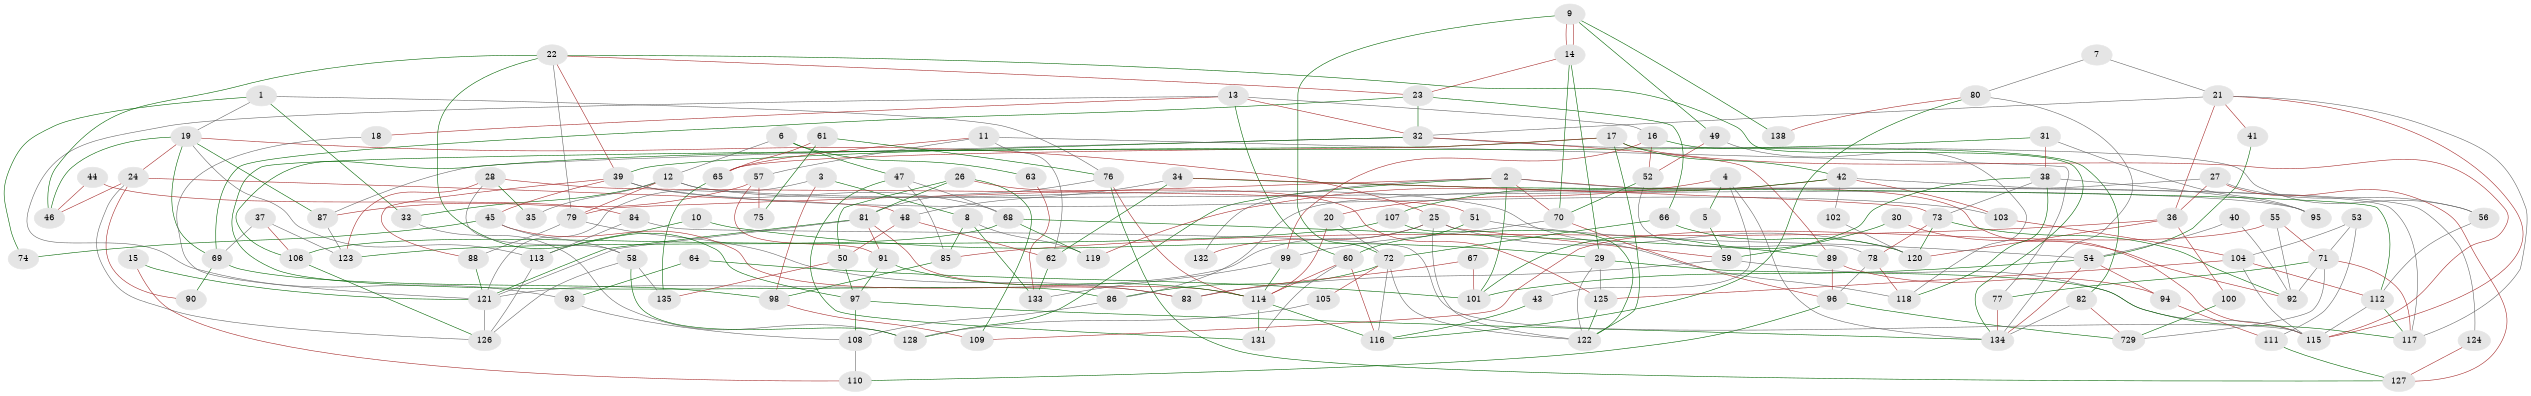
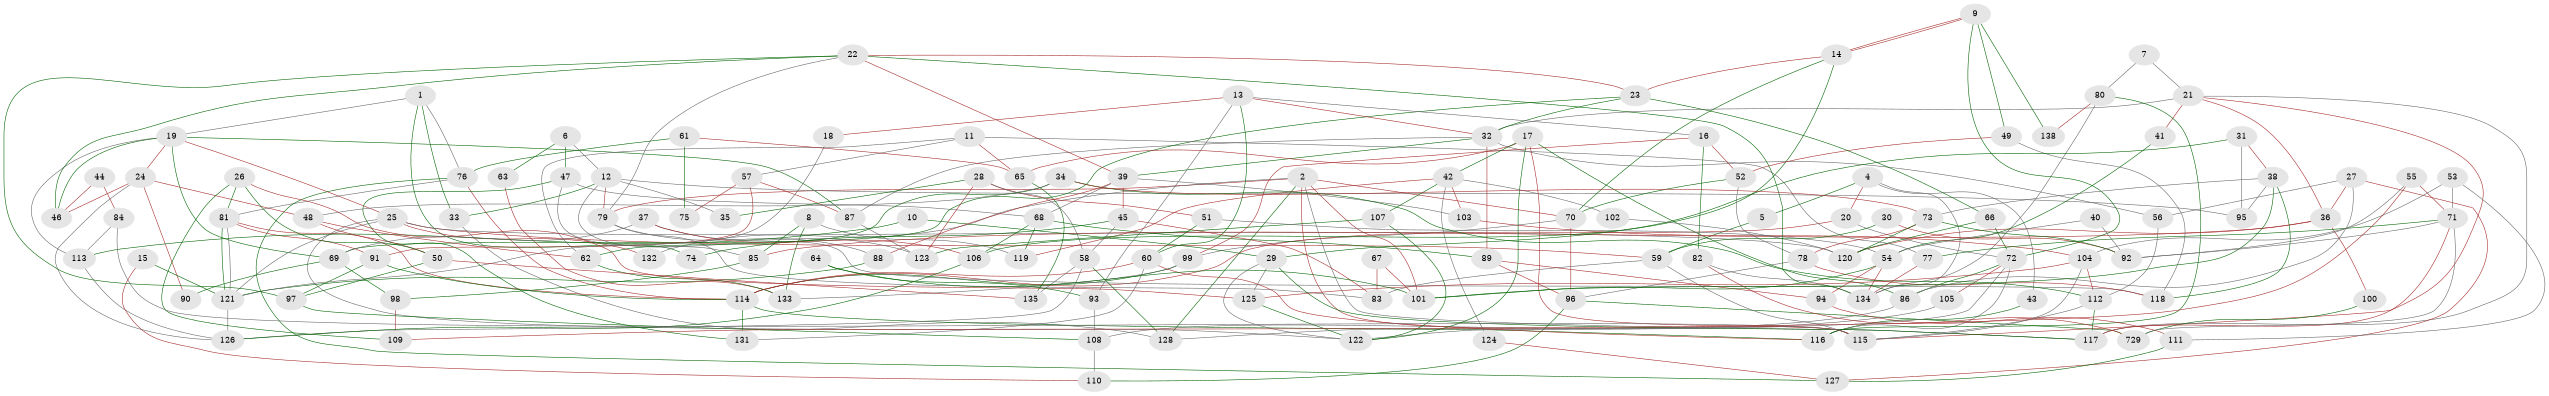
node "3": removed
edge "2" -- "101": color darkgreen -> brown
edge "97" -- "134": removed
